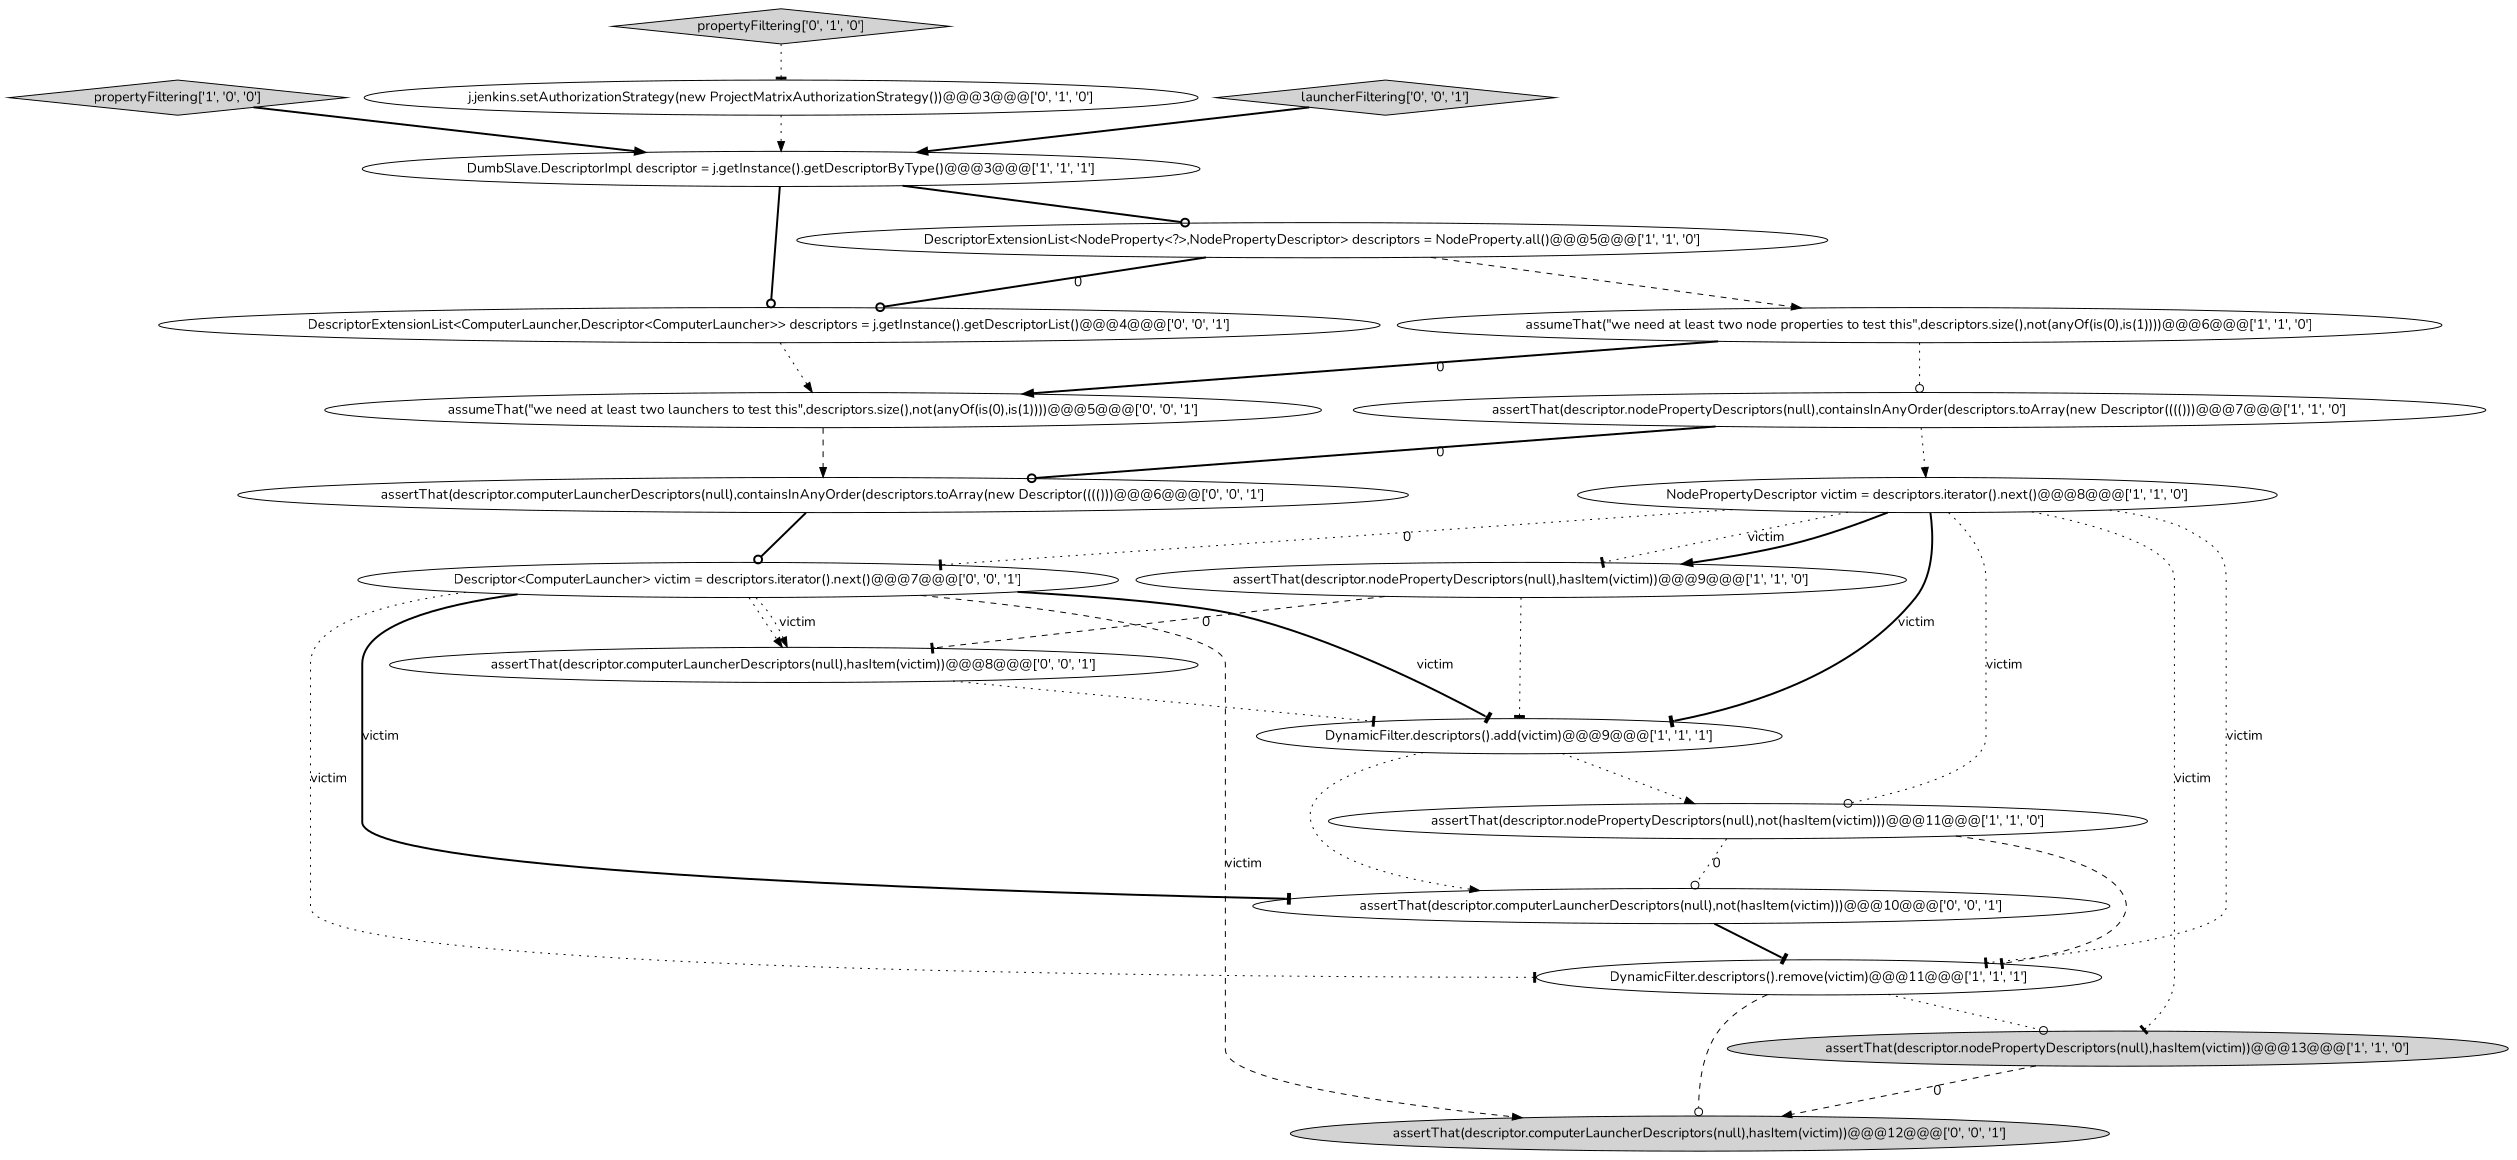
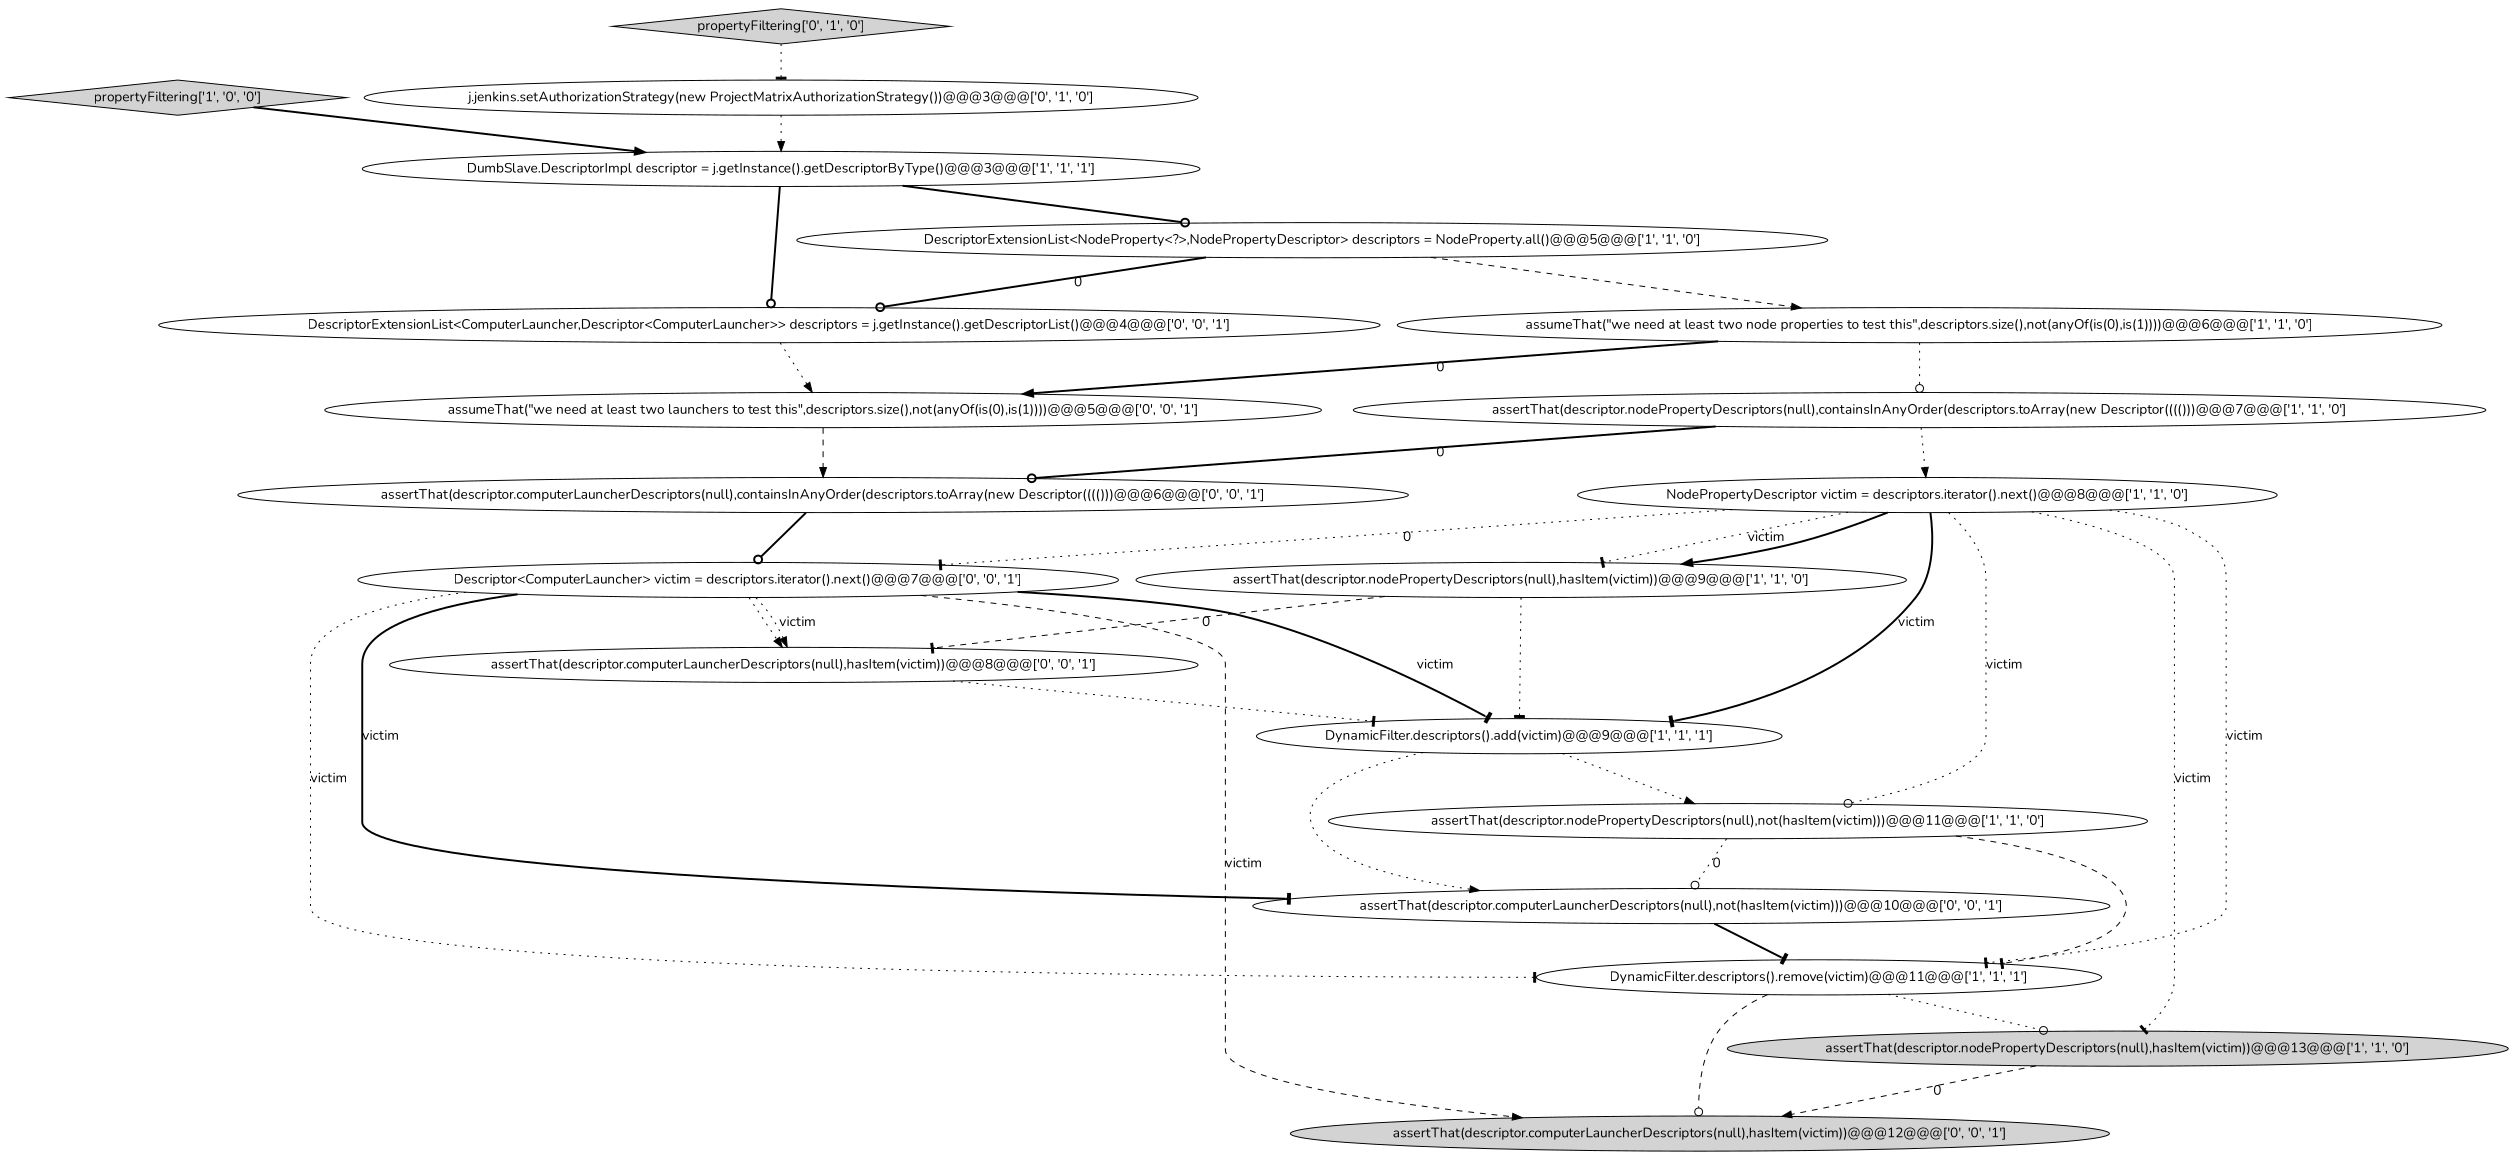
node "launcherFiltering['0', '0', '1']": removed
